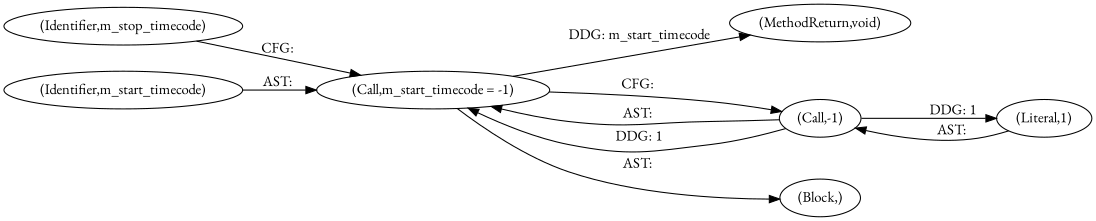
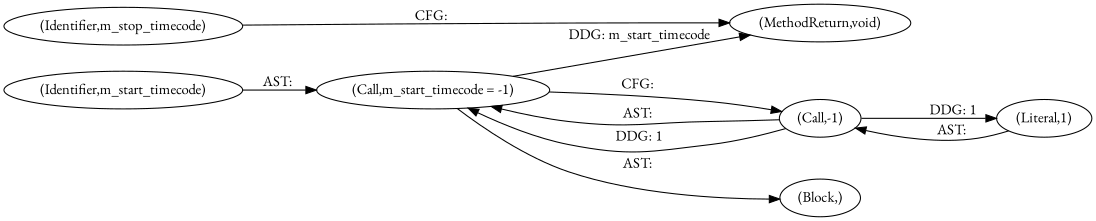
edge "(Identifier,m_stop_timecode)" -> "(Call,m_start_timecode = -1)": now "(Identifier,m_stop_timecode)" -> "(MethodReturn,void)"
